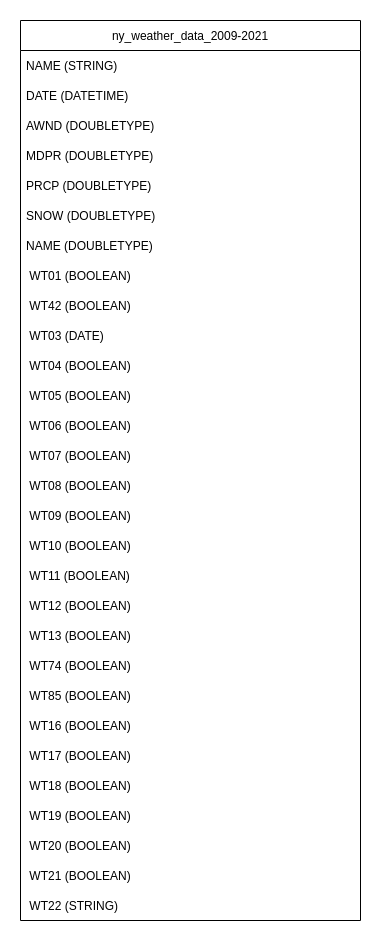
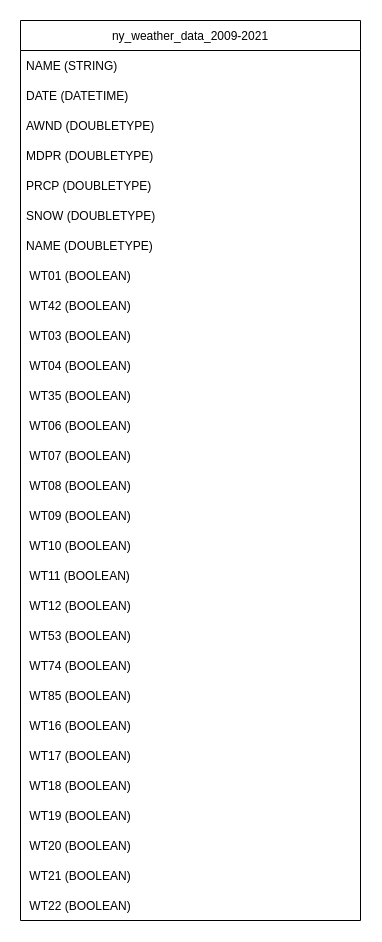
node "WT03 (DATE)": label "WT03 (DATE)" -> "WT03 (BOOLEAN)"
node "WT05 (BOOLEAN)": label "WT05 (BOOLEAN)" -> "WT35 (BOOLEAN)"
node "WT13 (BOOLEAN)": label "WT13 (BOOLEAN)" -> "WT53 (BOOLEAN)"
node "WT22 (STRING)": label "WT22 (STRING)" -> "WT22 (BOOLEAN)"
